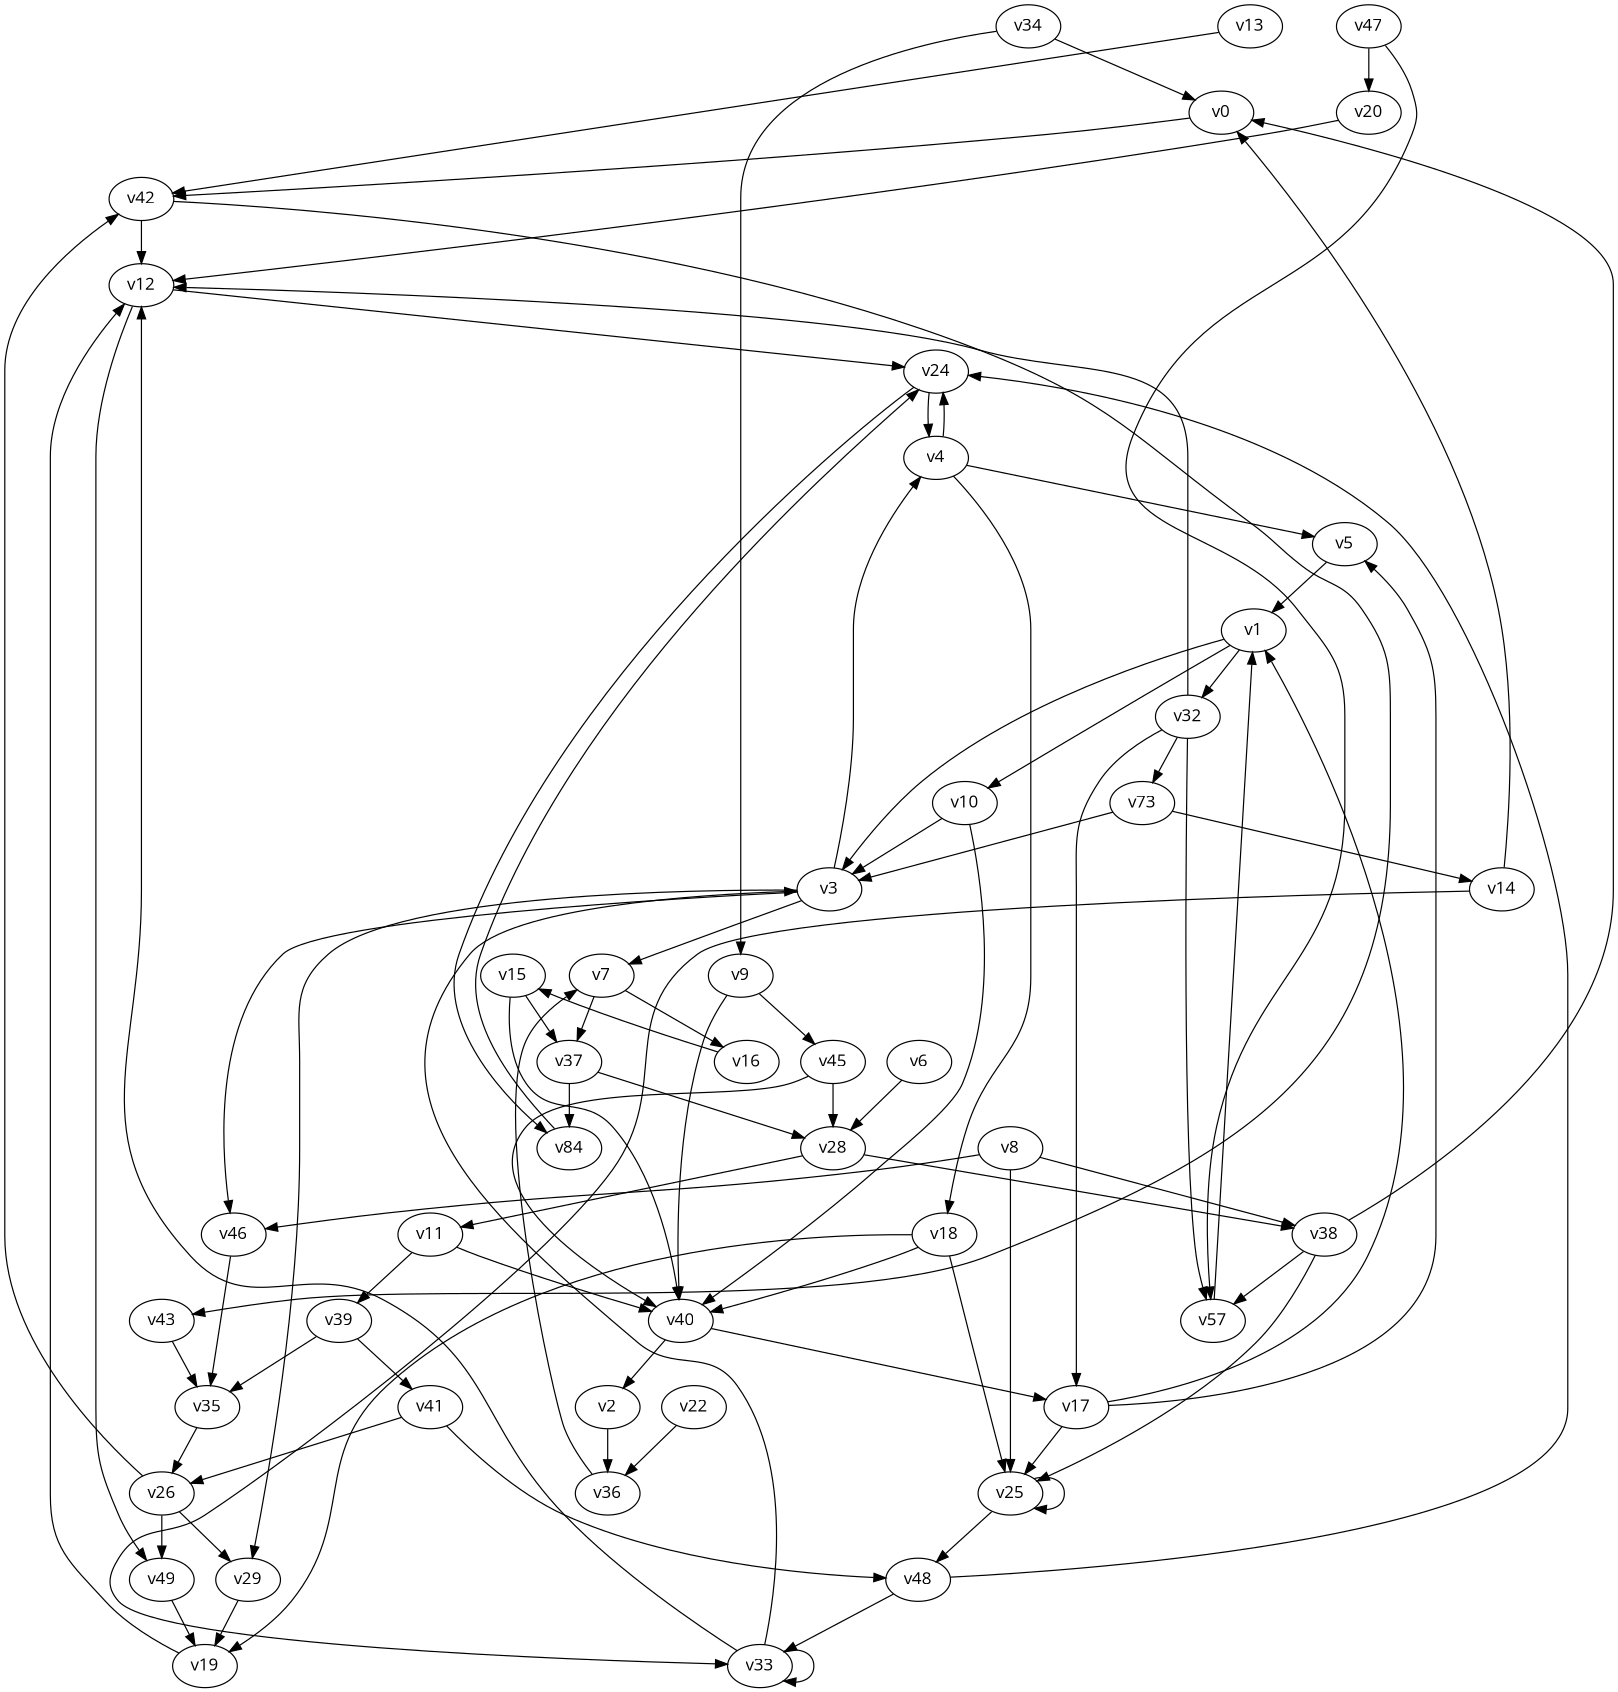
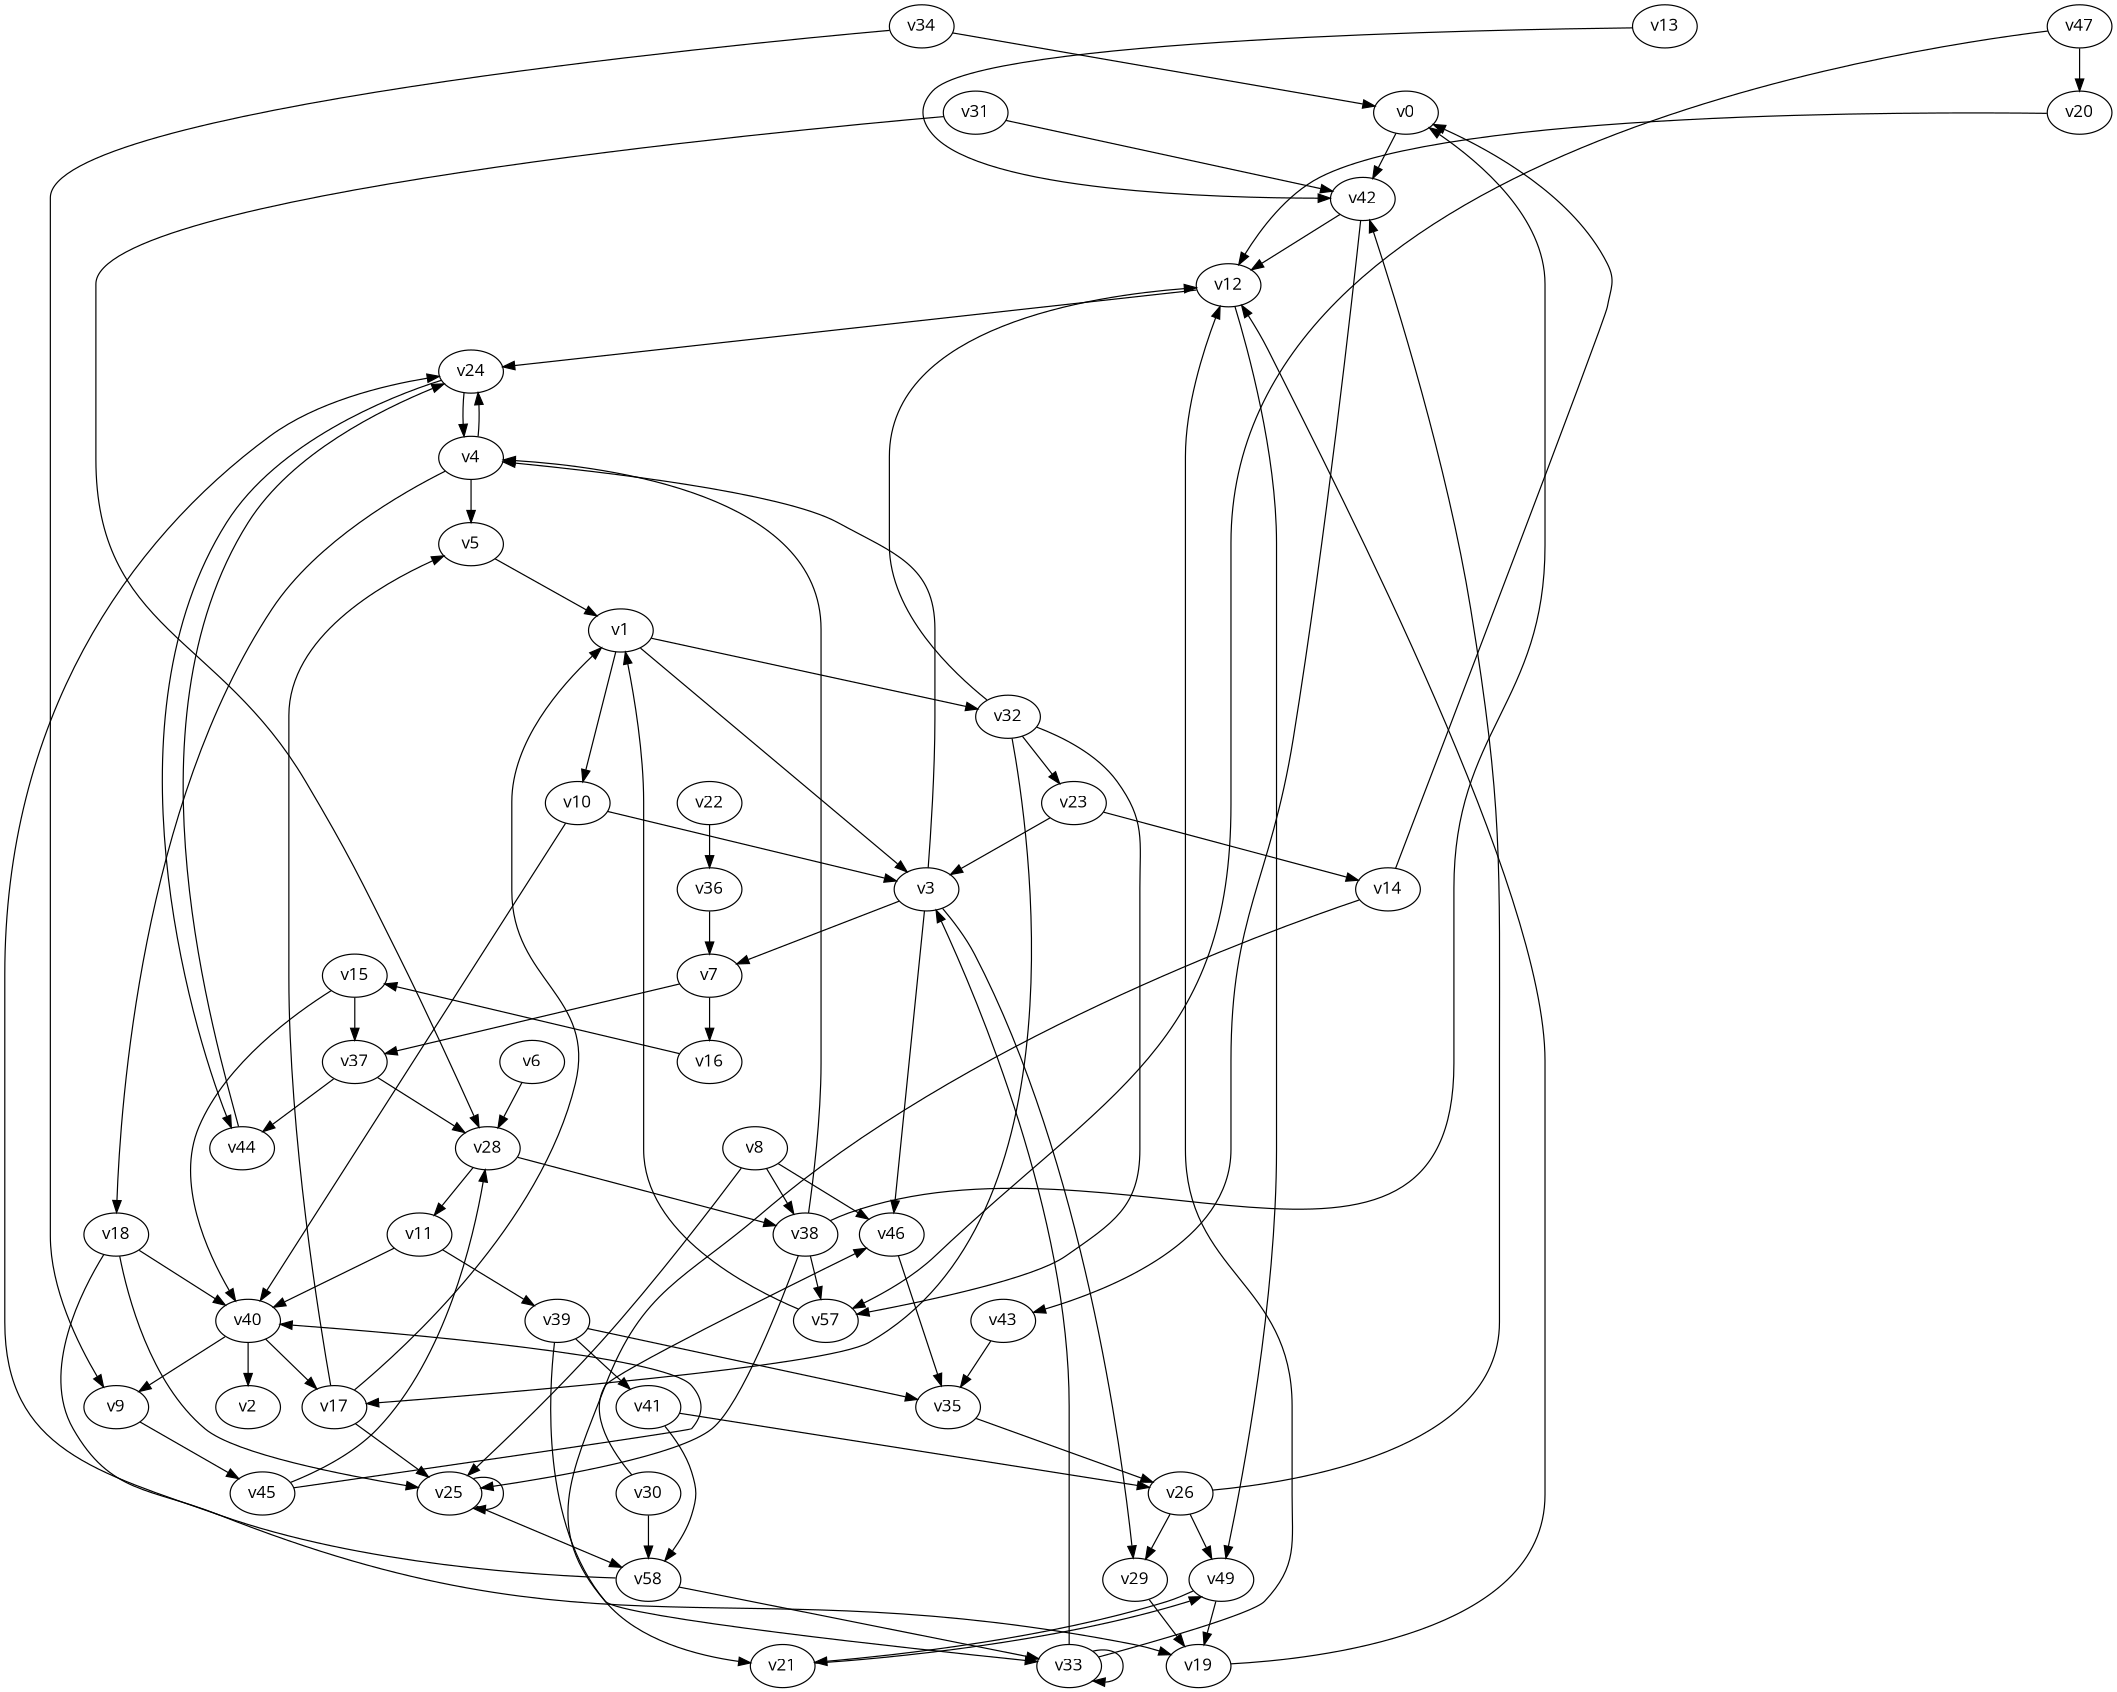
node "v31": added
edge "v38" -> "v4": added
node "v73": label "v73" -> "v23"
edge "v9" -> "v40": reversed
node "v84": label "v84" -> "v44"
edge "v2" -> "v36": removed
node "v30": added
node "v48": label "v48" -> "v58"
node "v21": added
